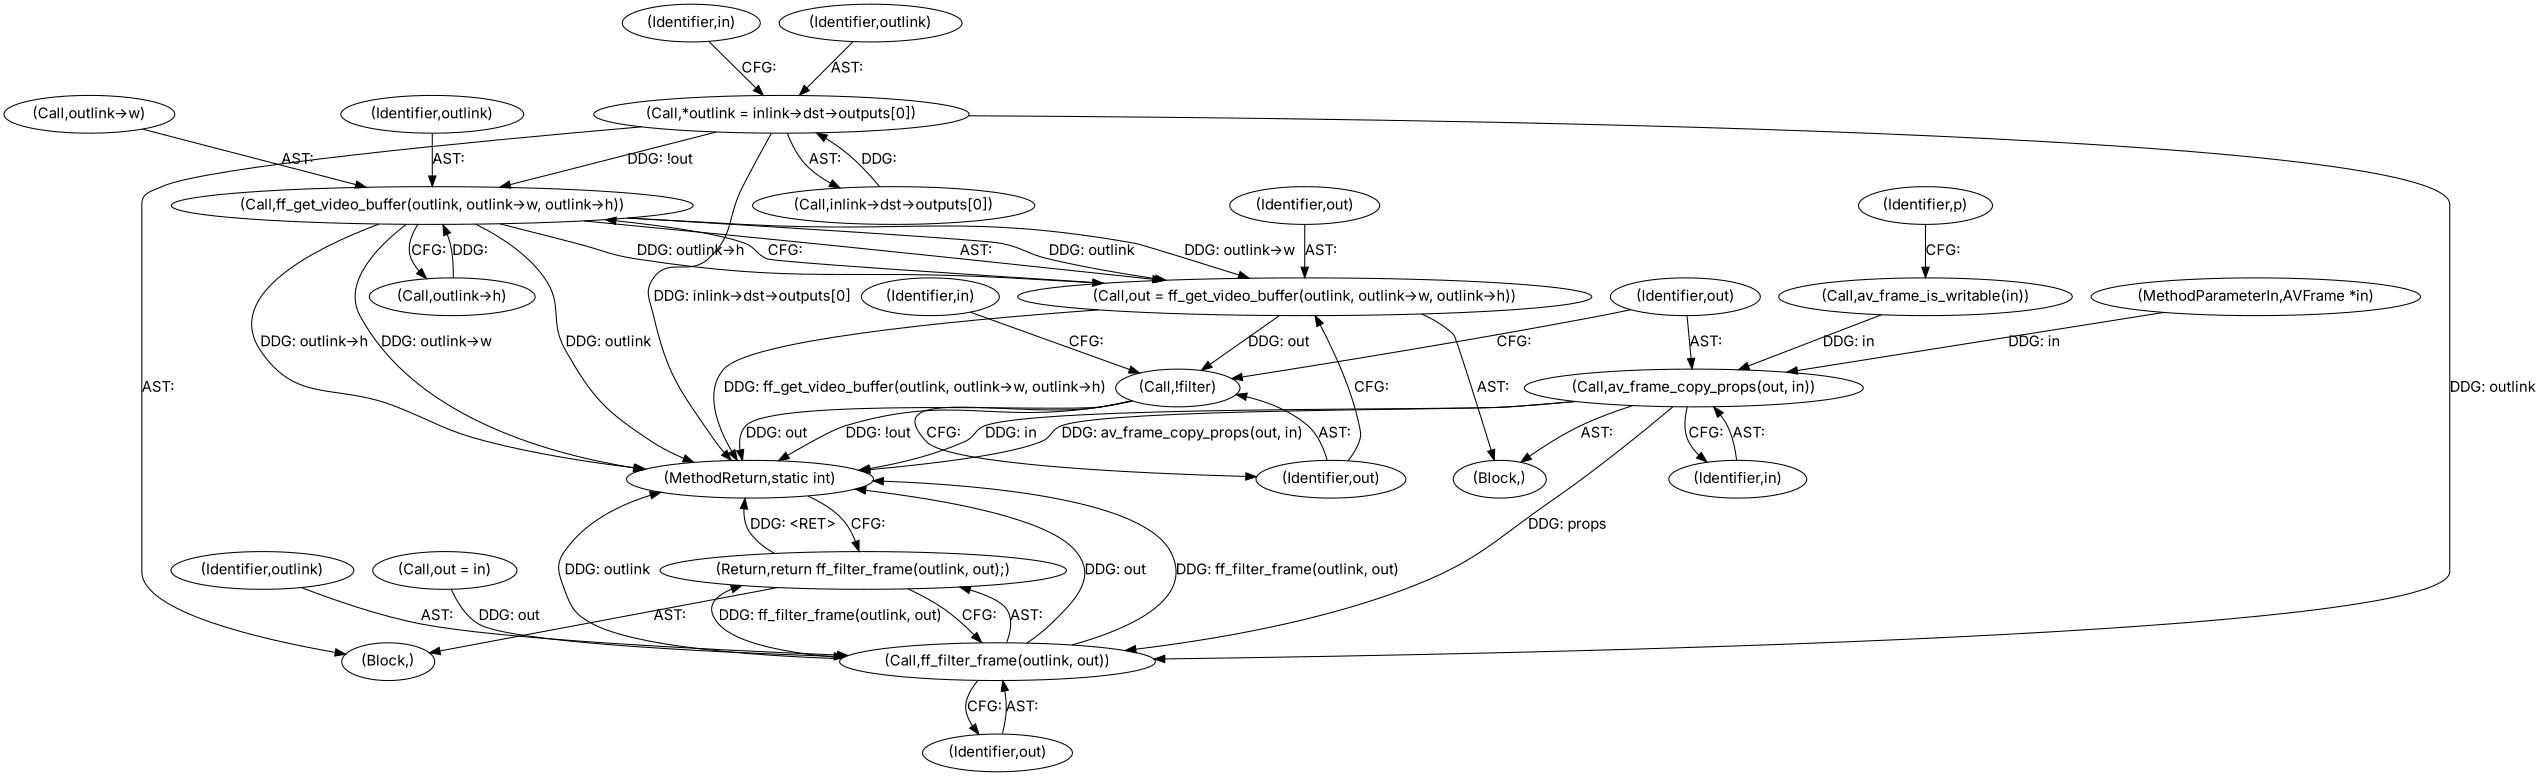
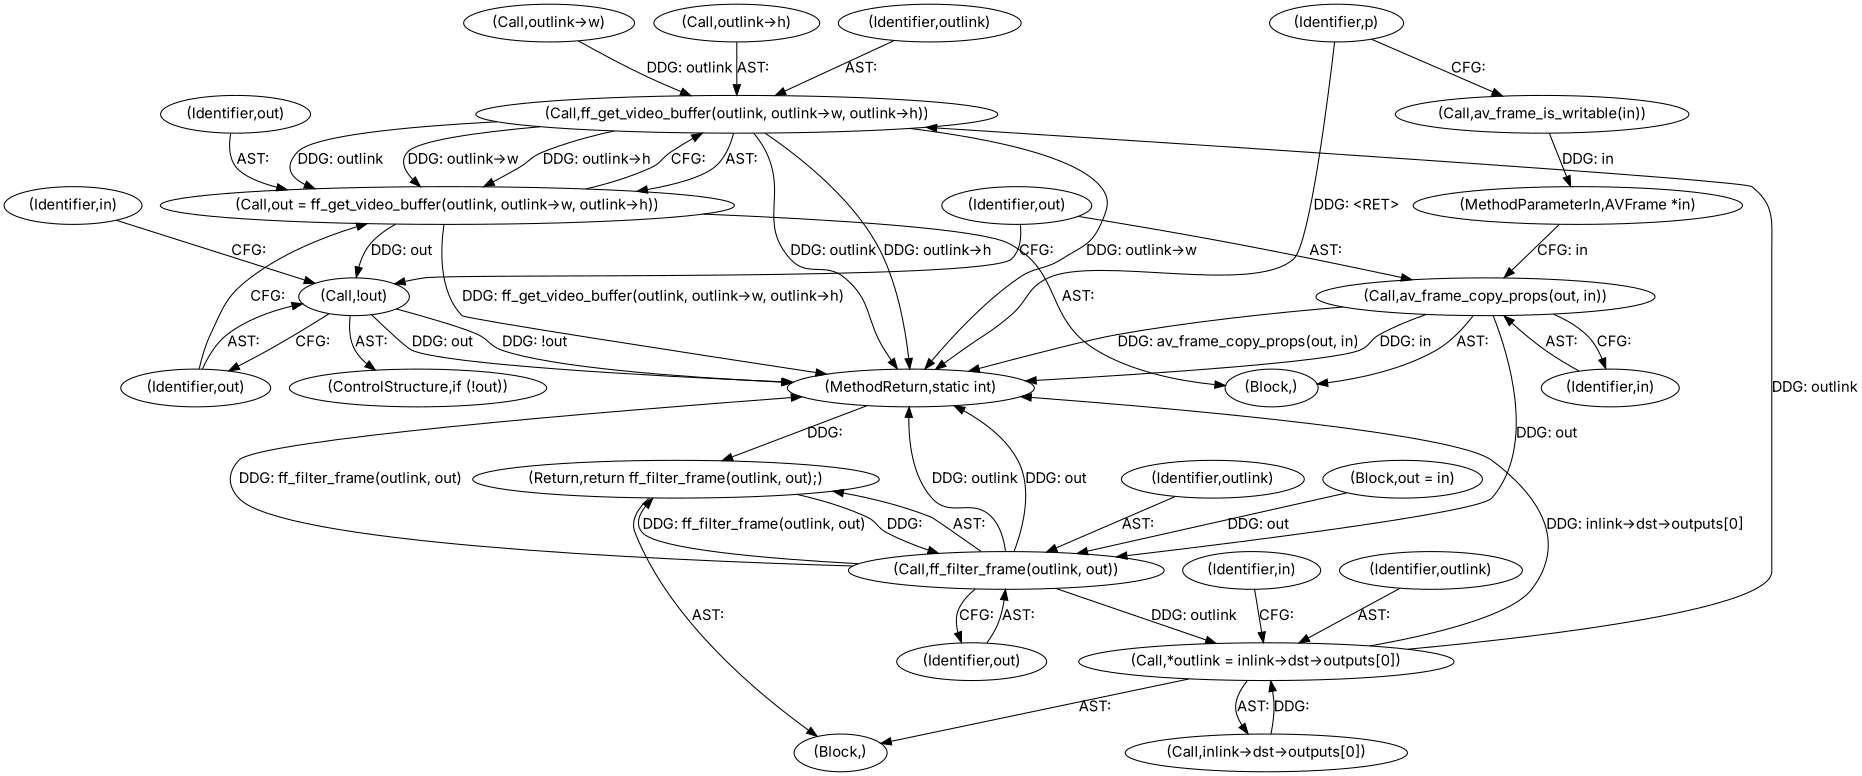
edge "(Call,outlink->w)" -> "(Call,ff_get_video_buffer(outlink, outlink->w, outlink->h))": label "AST: " -> "DDG: outlink"
edge "(Call,*outlink = inlink->dst->outputs[0])" -> "(Call,ff_get_video_buffer(outlink, outlink->w, outlink->h))": label "DDG: !out" -> "DDG: outlink"
edge "(Call,ff_get_video_buffer(outlink, outlink->w, outlink->h))" -> "(Call,outlink->h)": removed, label "CFG:"
edge "(Call,outlink->h)" -> "(Call,ff_get_video_buffer(outlink, outlink->w, outlink->h))": label "DDG: " -> "AST: "
edge "(Call,*outlink = inlink->dst->outputs[0])" -> "(Call,ff_filter_frame(outlink, out))": reversed
edge "(Call,av_frame_is_writable(in))" -> "(Call,av_frame_copy_props(out, in))": now "(Call,av_frame_is_writable(in))" -> "(MethodParameterIn,AVFrame *in)"
edge "(MethodParameterIn,AVFrame *in)" -> "(Call,av_frame_copy_props(out, in))": label "DDG: in" -> "CFG: in"
node "(ControlStructure,if (!out))": added
node "(Call,!filter)": label "(Call,!filter)" -> "(Call,!out)"
edge "(MethodReturn,static int)" -> "(Return,return ff_filter_frame(outlink, out);)": label "CFG: " -> "DDG: "
edge "(Call,av_frame_copy_props(out, in))" -> "(Call,ff_filter_frame(outlink, out))": label "DDG: props" -> "DDG: out"
edge "(Return,return ff_filter_frame(outlink, out);)" -> "(MethodReturn,static int)": now "(Identifier,p)" -> "(MethodReturn,static int)"
node "(Call,out = in)": label "(Call,out = in)" -> "(Block,out = in)"
edge "(Return,return ff_filter_frame(outlink, out);)" -> "(Call,ff_filter_frame(outlink, out))": label "CFG: " -> "DDG: "
